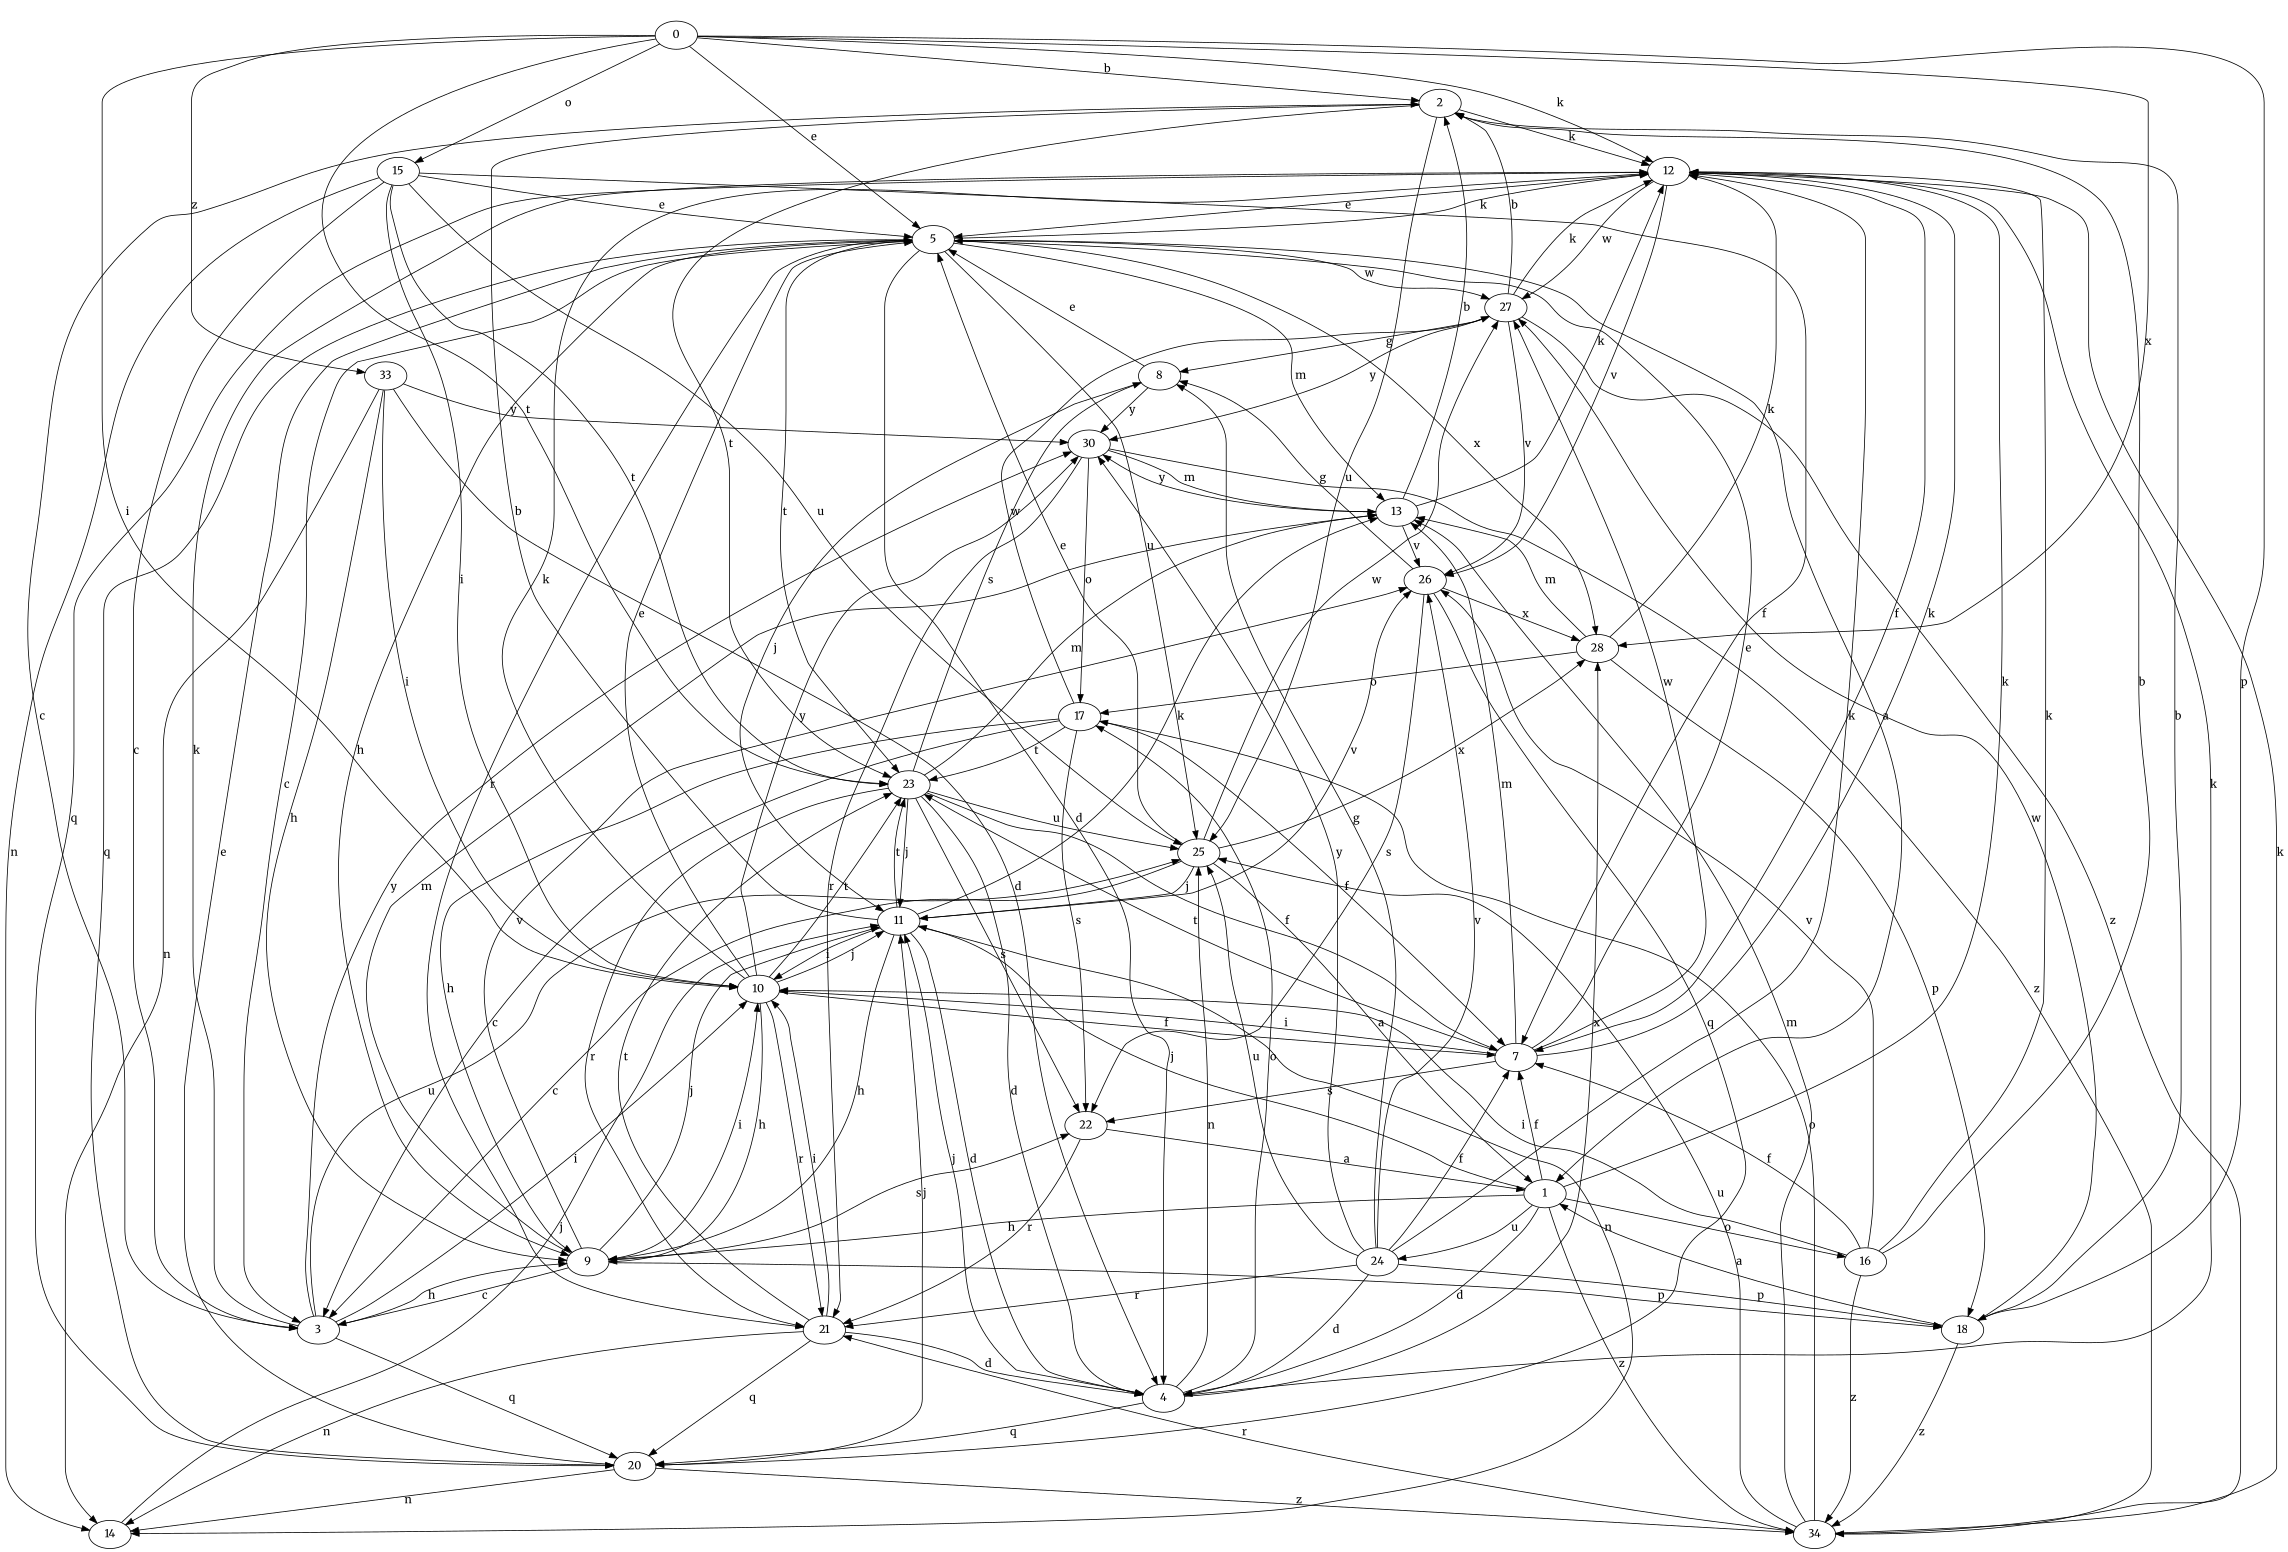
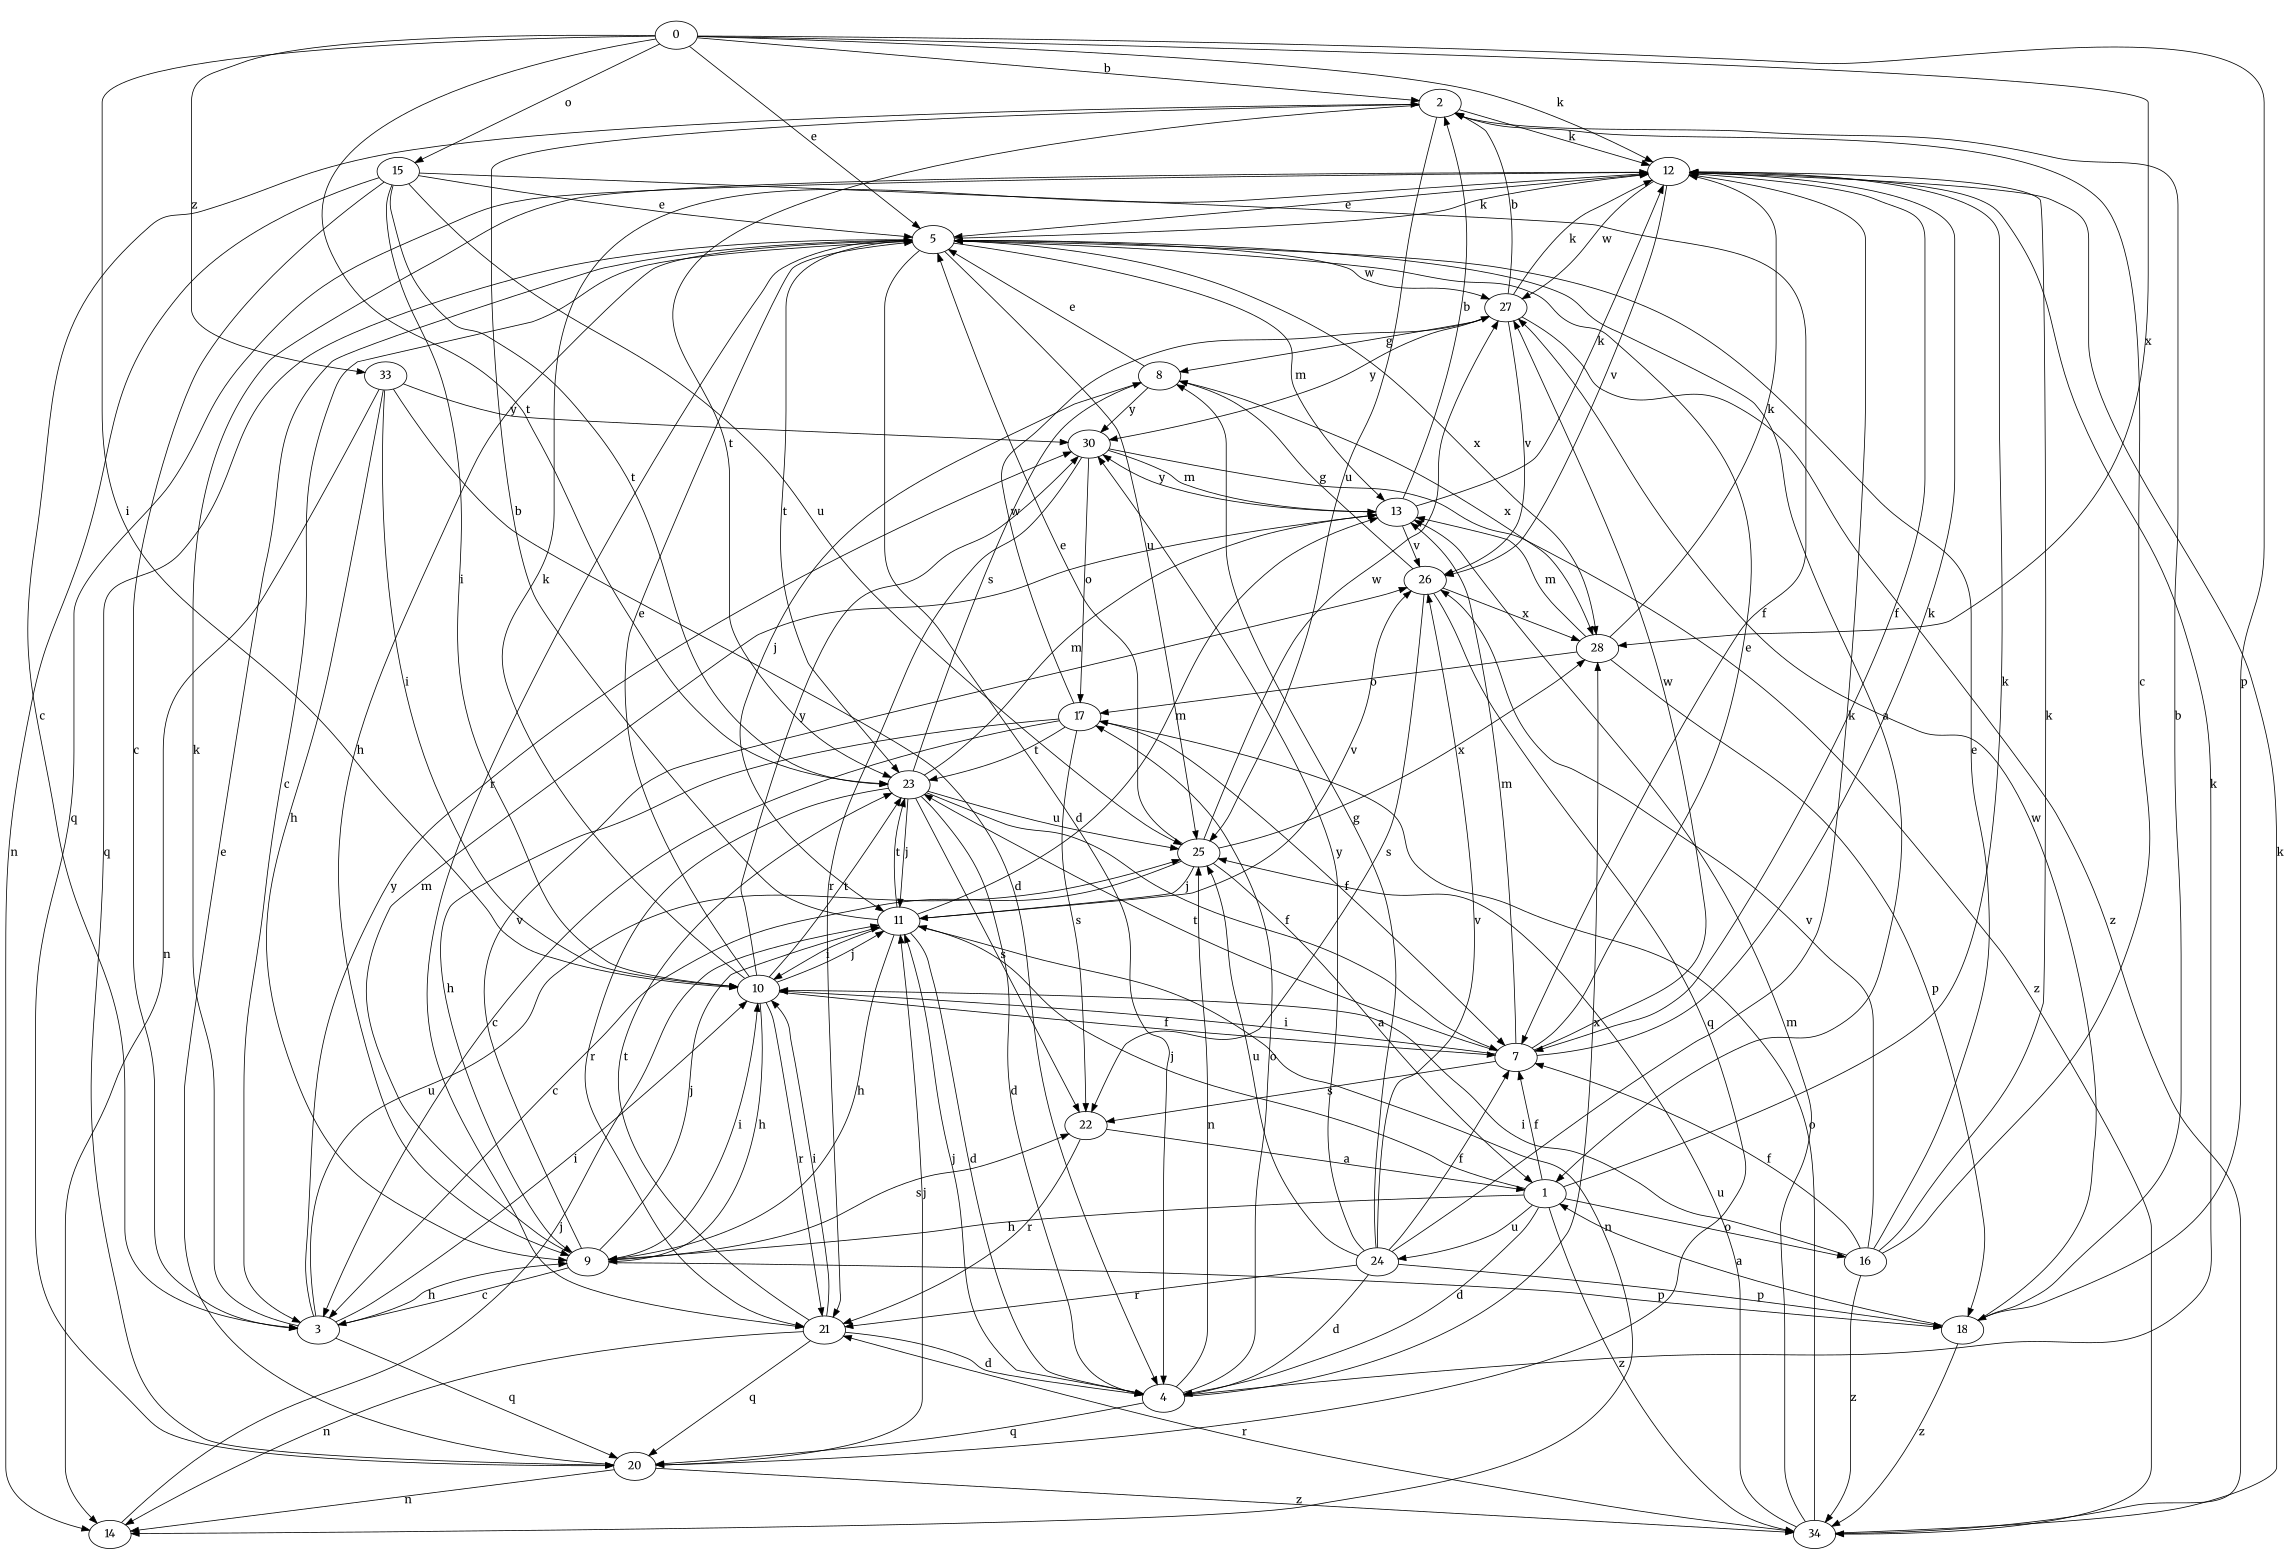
edge "16" -> "5": added, label "e"
edge "8" -> "28": added, label "x"
edge "16" -> "2": label "b" -> "c"
edge "11" -> "13": label "k" -> "m"
